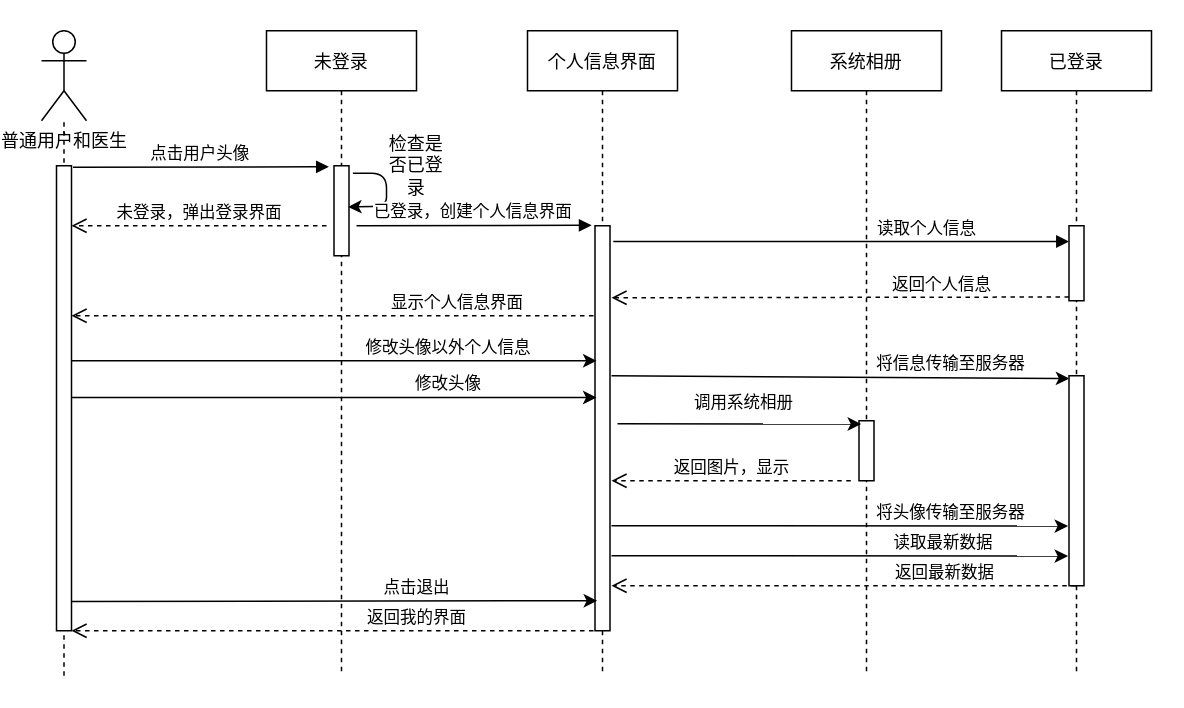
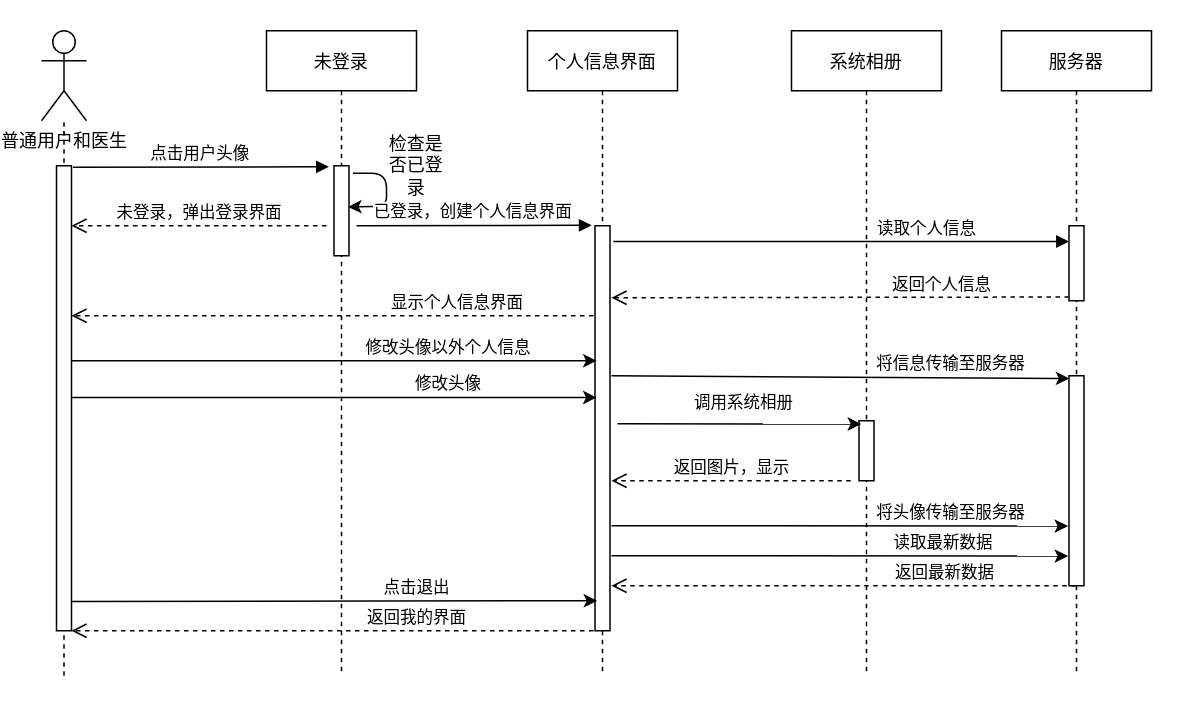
node "已登录": label "已登录" -> "服务器"
